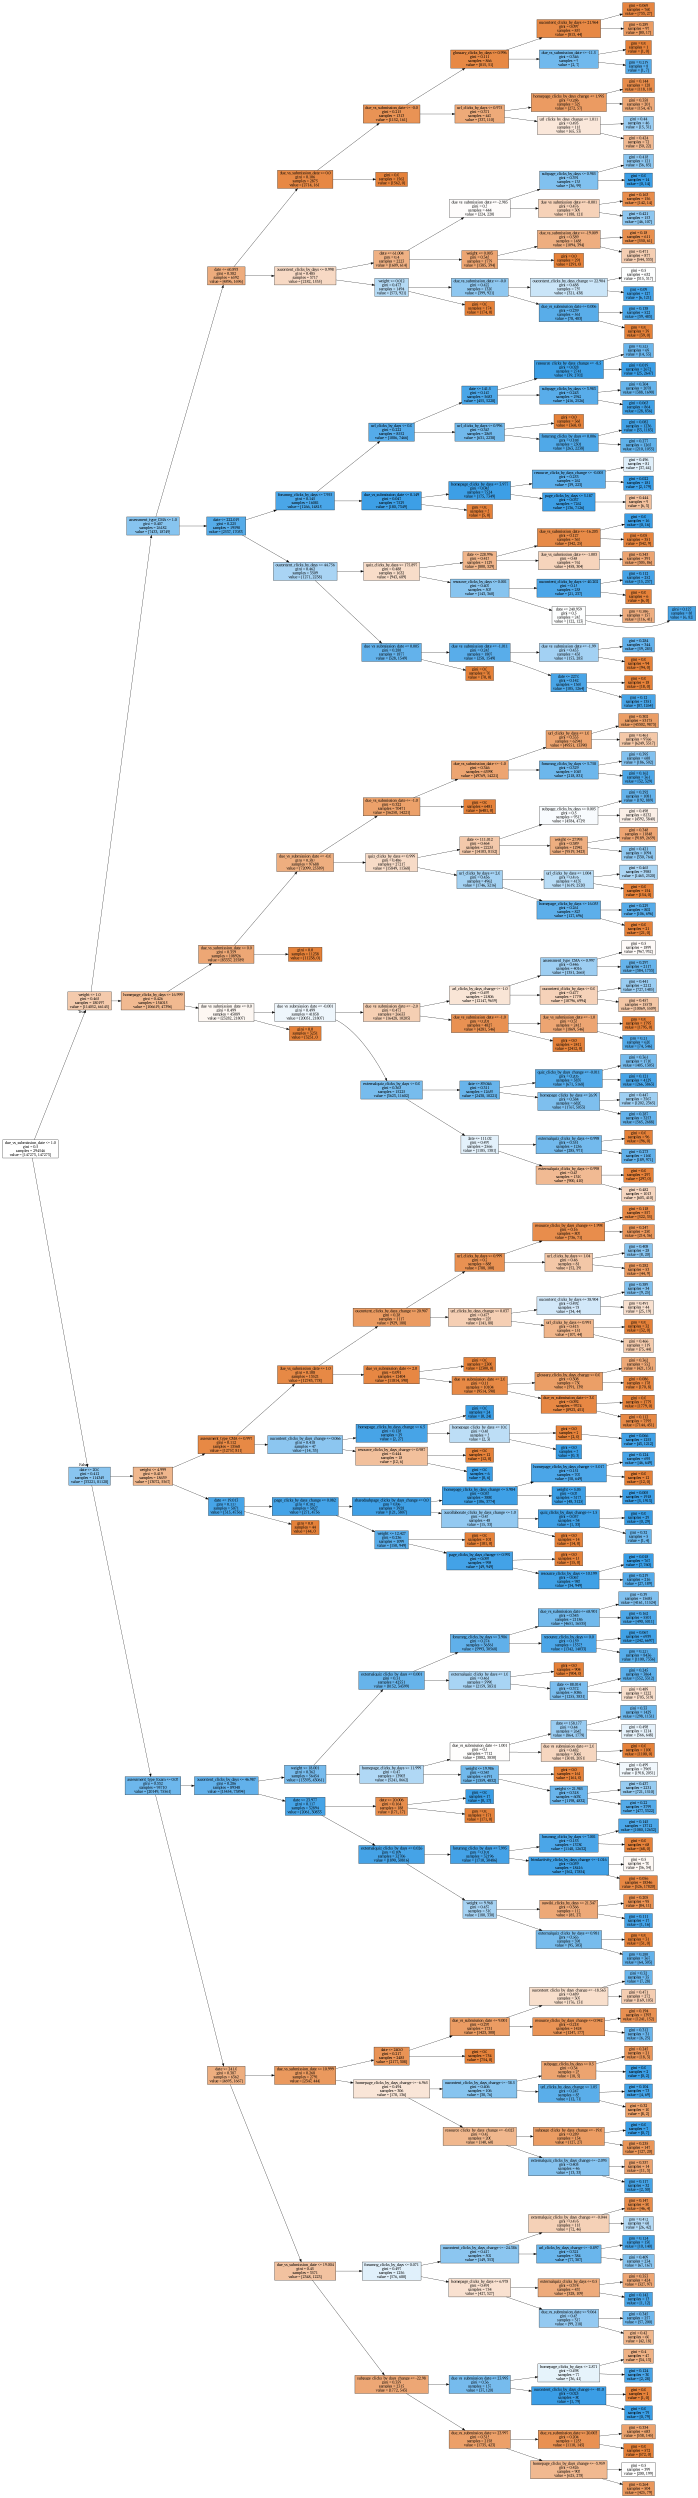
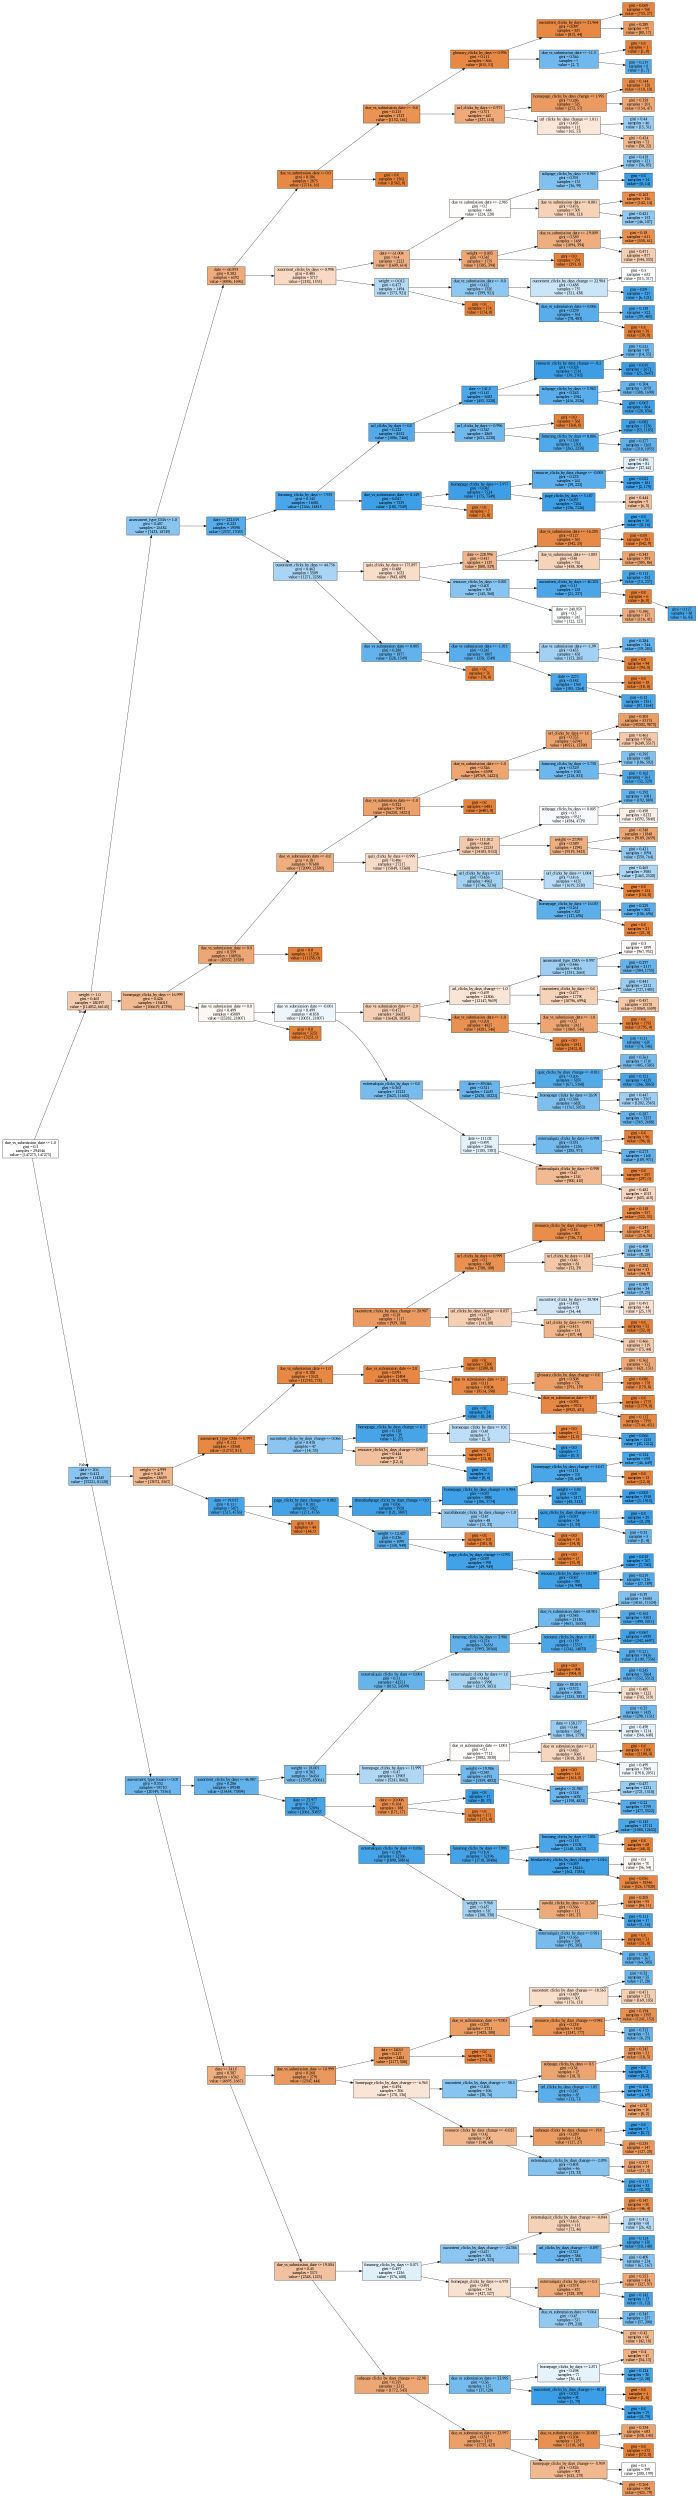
edge "date <= 240.959 gini = 0.5 samples = 245 value = [122, 123]" -> "gini = 0.127 samples = 88 value = [6, 82]": now "gini = 0.0 samples = 6 value = [6, 0]" -> "gini = 0.127 samples = 88 value = [6, 82]"
